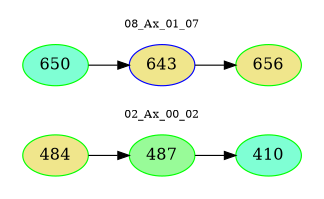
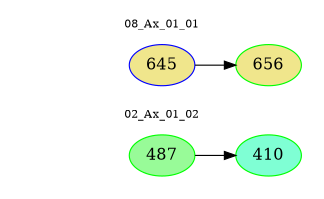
cluster "08_Ax_01_07": label "08_Ax_01_07" -> "08_Ax_01_01"
node "650": removed
node "643": label "643" -> "645"
cluster "02_Ax_00_02": label "02_Ax_00_02" -> "02_Ax_01_02"
node "484": removed
